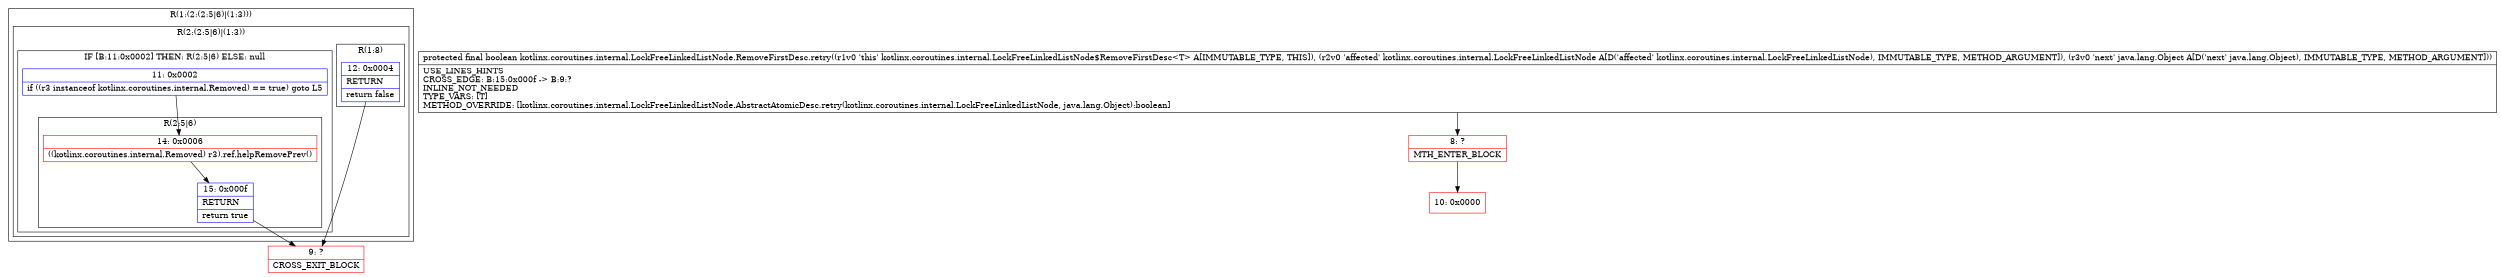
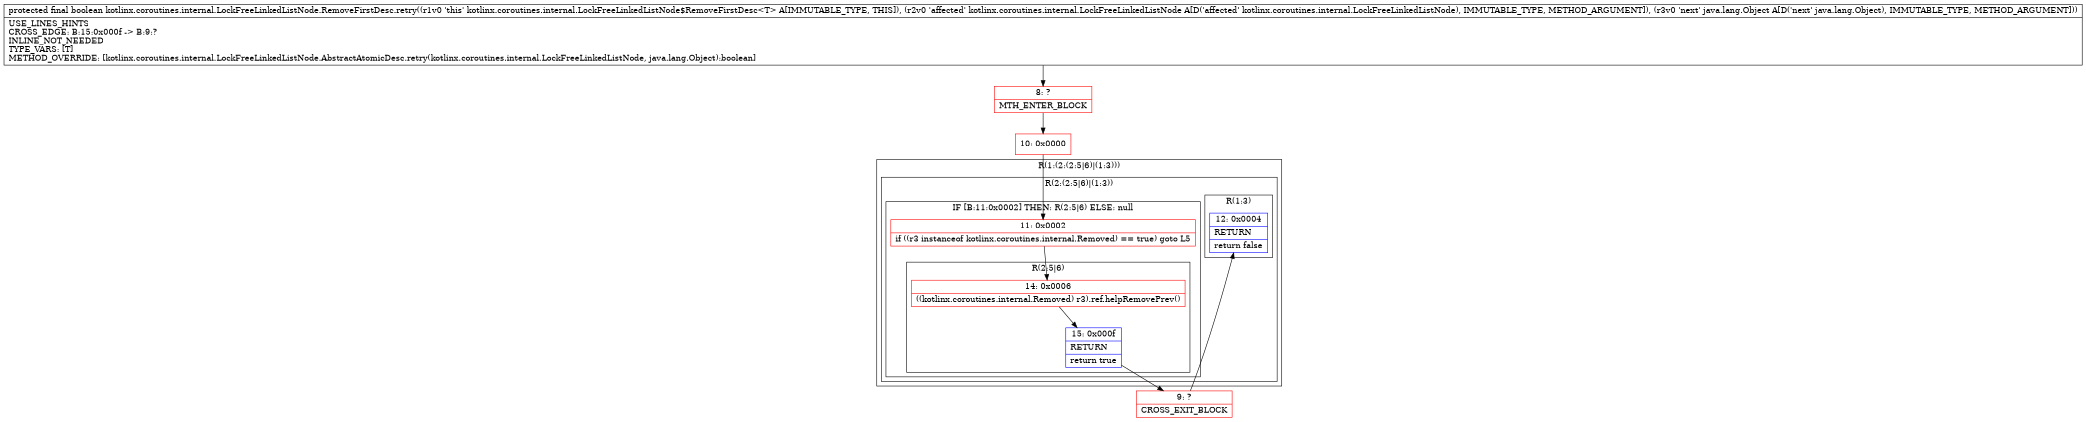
cluster "R(1:8)": label "R(1:8)" -> "R(1:3)"
node "11: 0x0002": color blue -> red
edge "12: 0x0004" -> "9: ?": reversed
edge "10: 0x0000" -> "11: 0x0002": added
